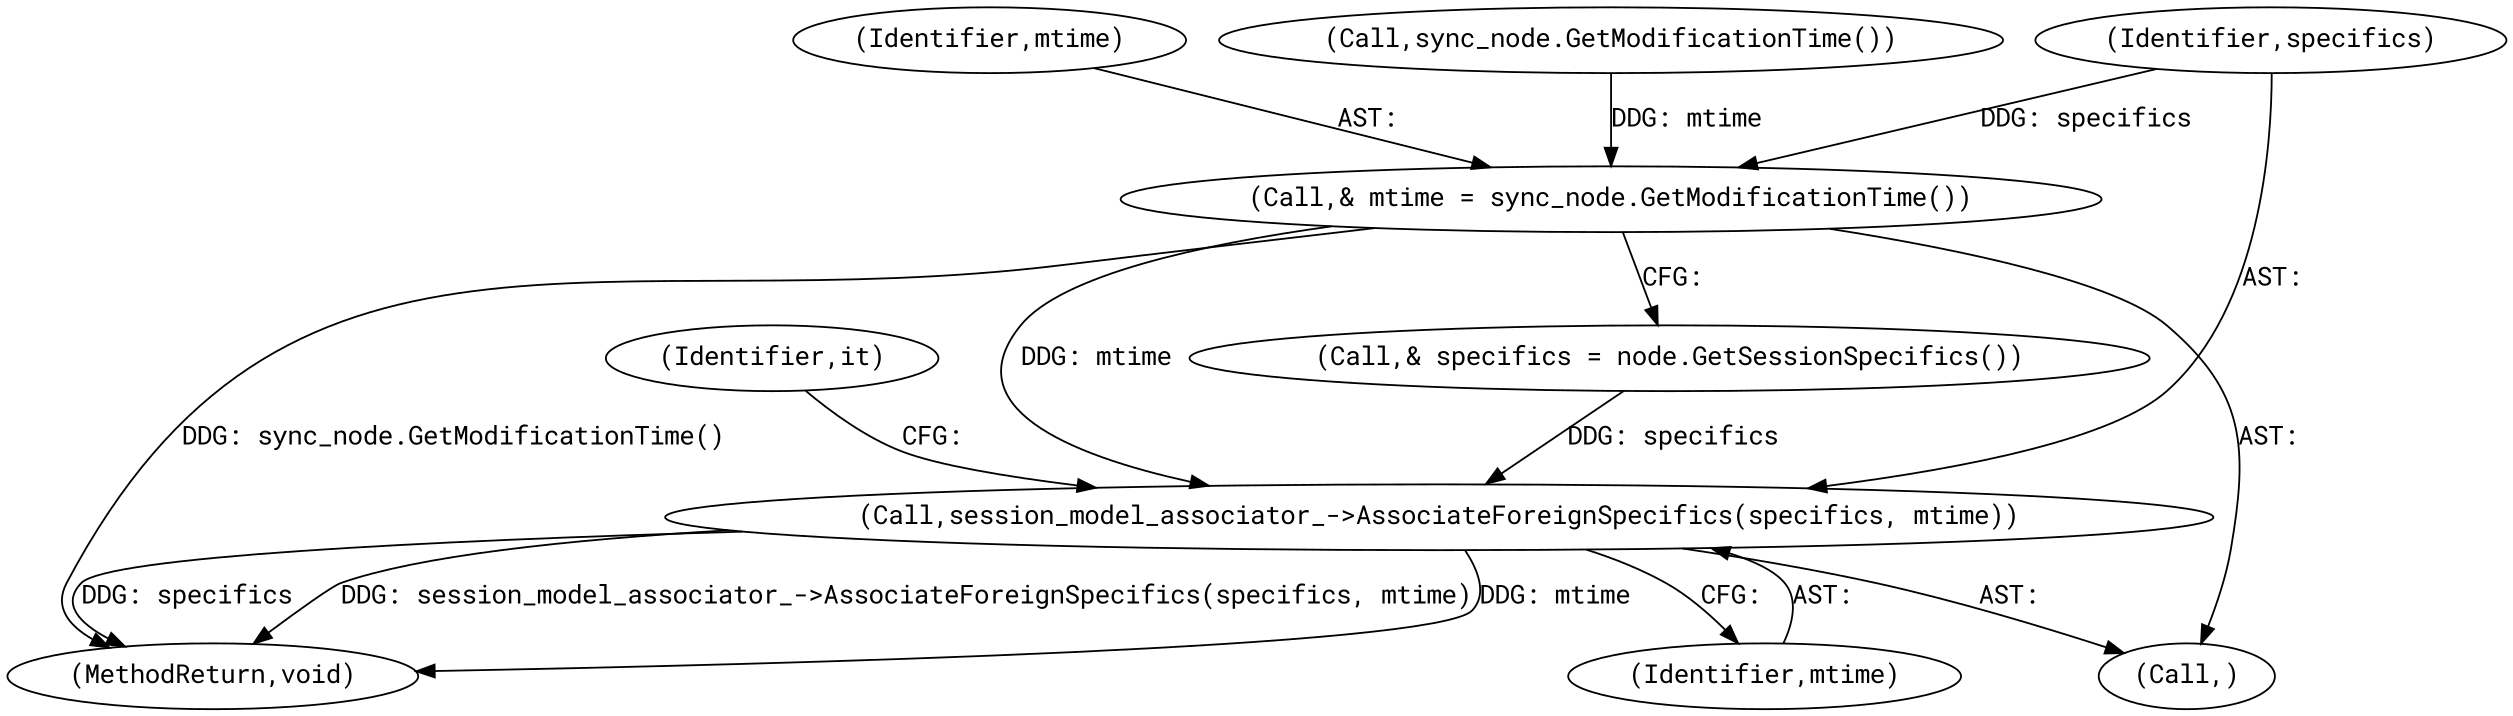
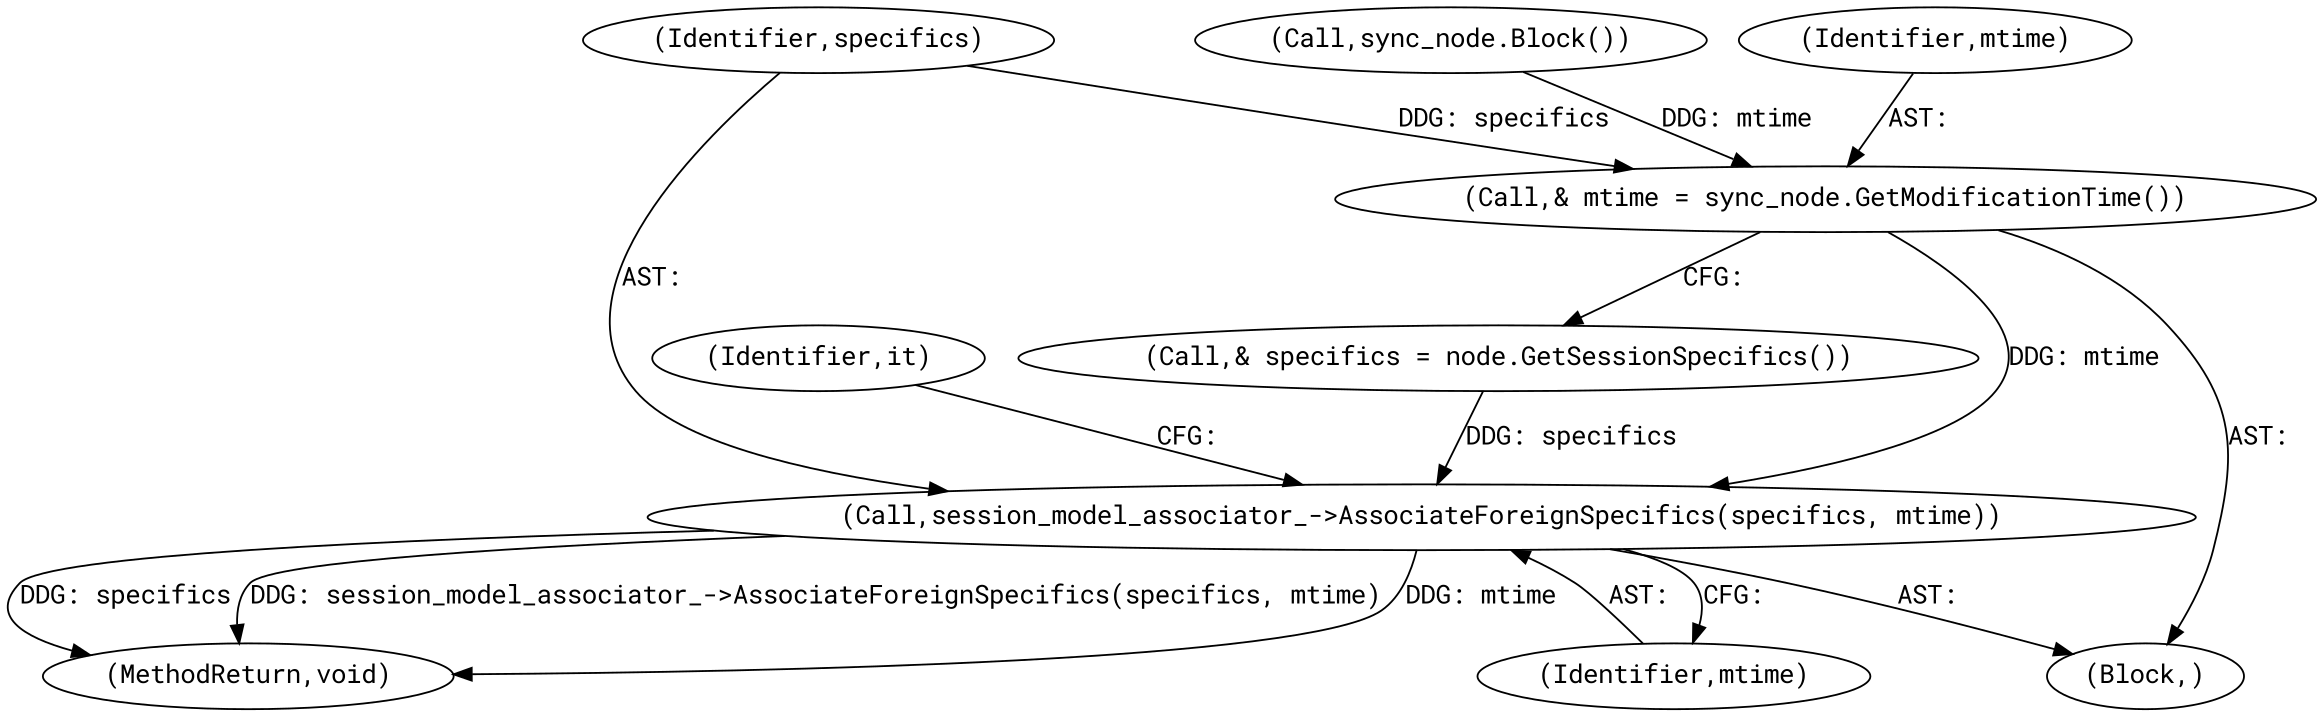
node "(Call,sync_node.GetModificationTime())": label "(Call,sync_node.GetModificationTime())" -> "(Call,sync_node.Block())"
edge "(Call,& mtime = sync_node.GetModificationTime())" -> "(MethodReturn,void)": removed, label "DDG: sync_node.GetModificationTime()"
node "(Call,)": label "(Call,)" -> "(Block,)"
